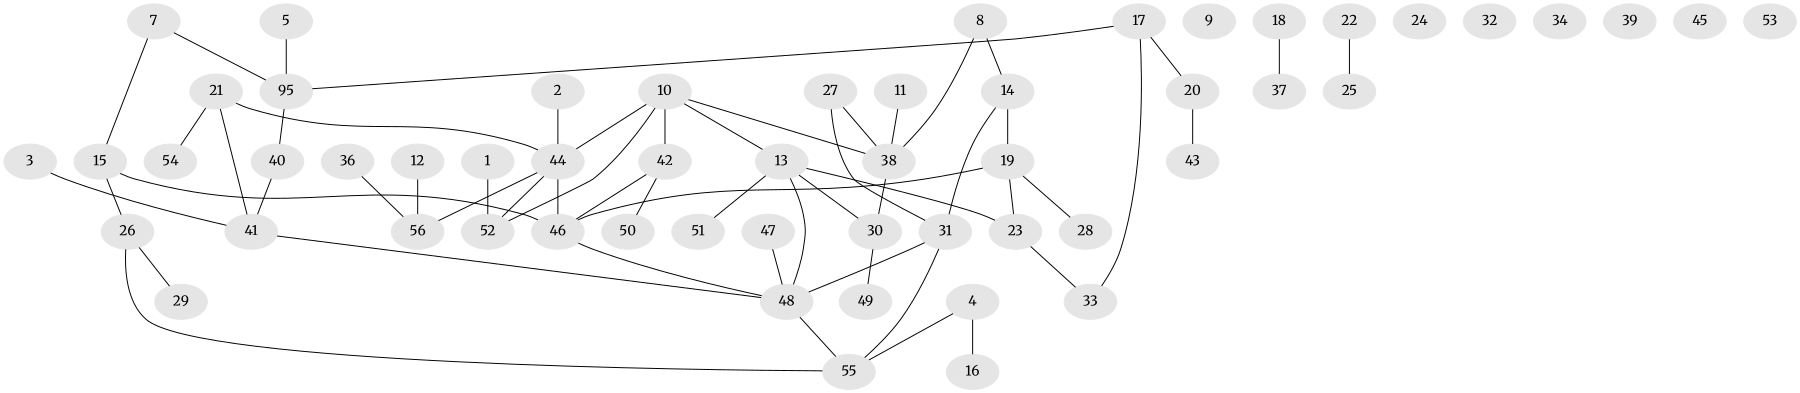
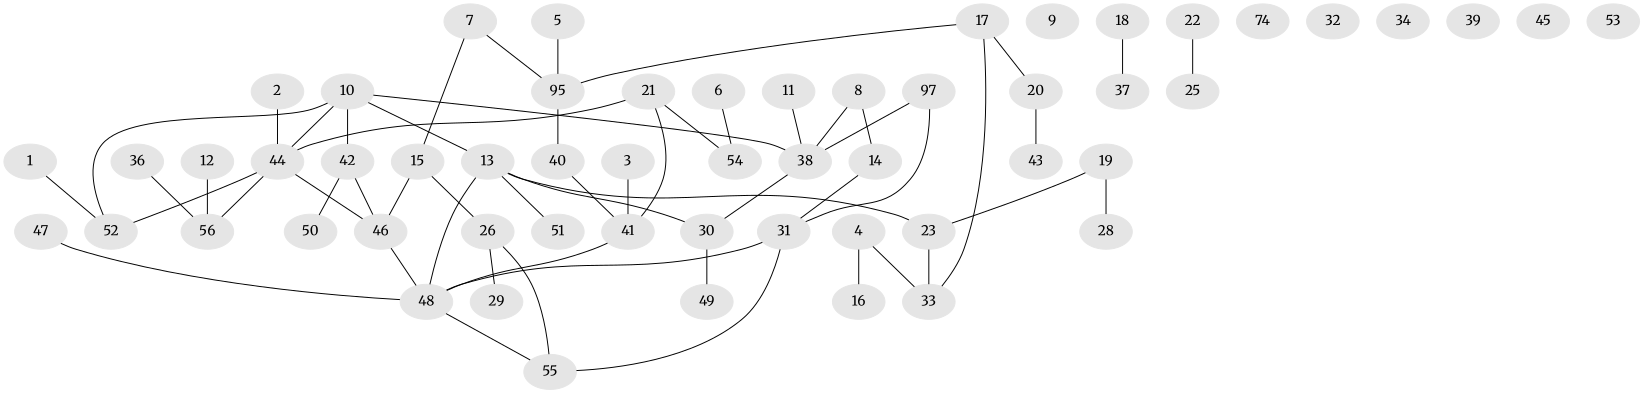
node "24": label "24" -> "74"
node "6": added
node "27": label "27" -> "97"
edge "14" -- "19": removed
edge "19" -- "46": removed
edge "4" -- "55": now "4" -- "33"
